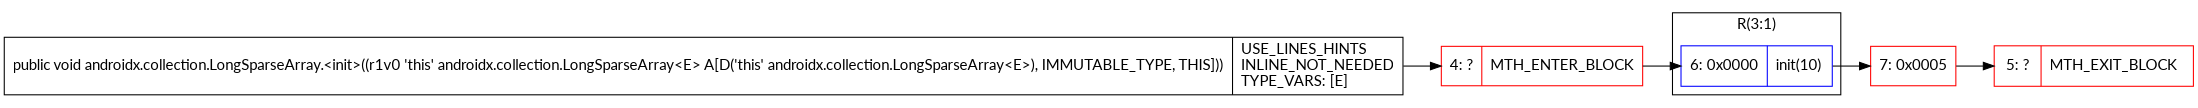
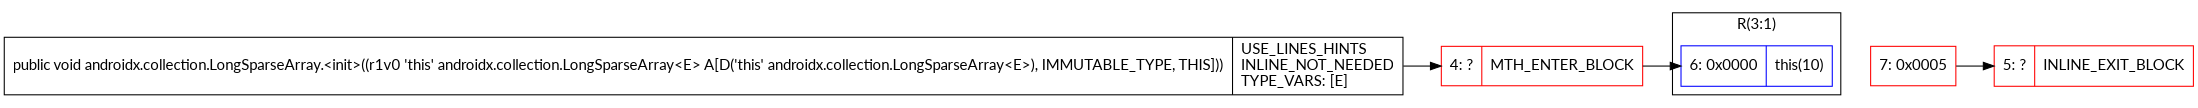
node "6: 0x0000": text "init(10)" -> "this(10)"
edge "6: 0x0000" -> "7: 0x0005": removed
node "5: ?": text "MTH_EXIT_BLOCK" -> "INLINE_EXIT_BLOCK"
